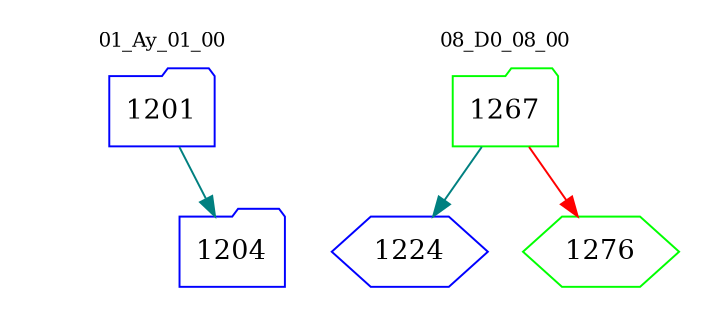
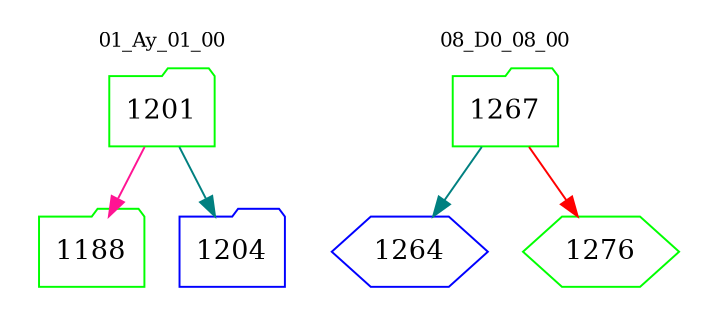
node "1201": color blue -> green
node "1188": added
node "1224": label "1224" -> "1264"
